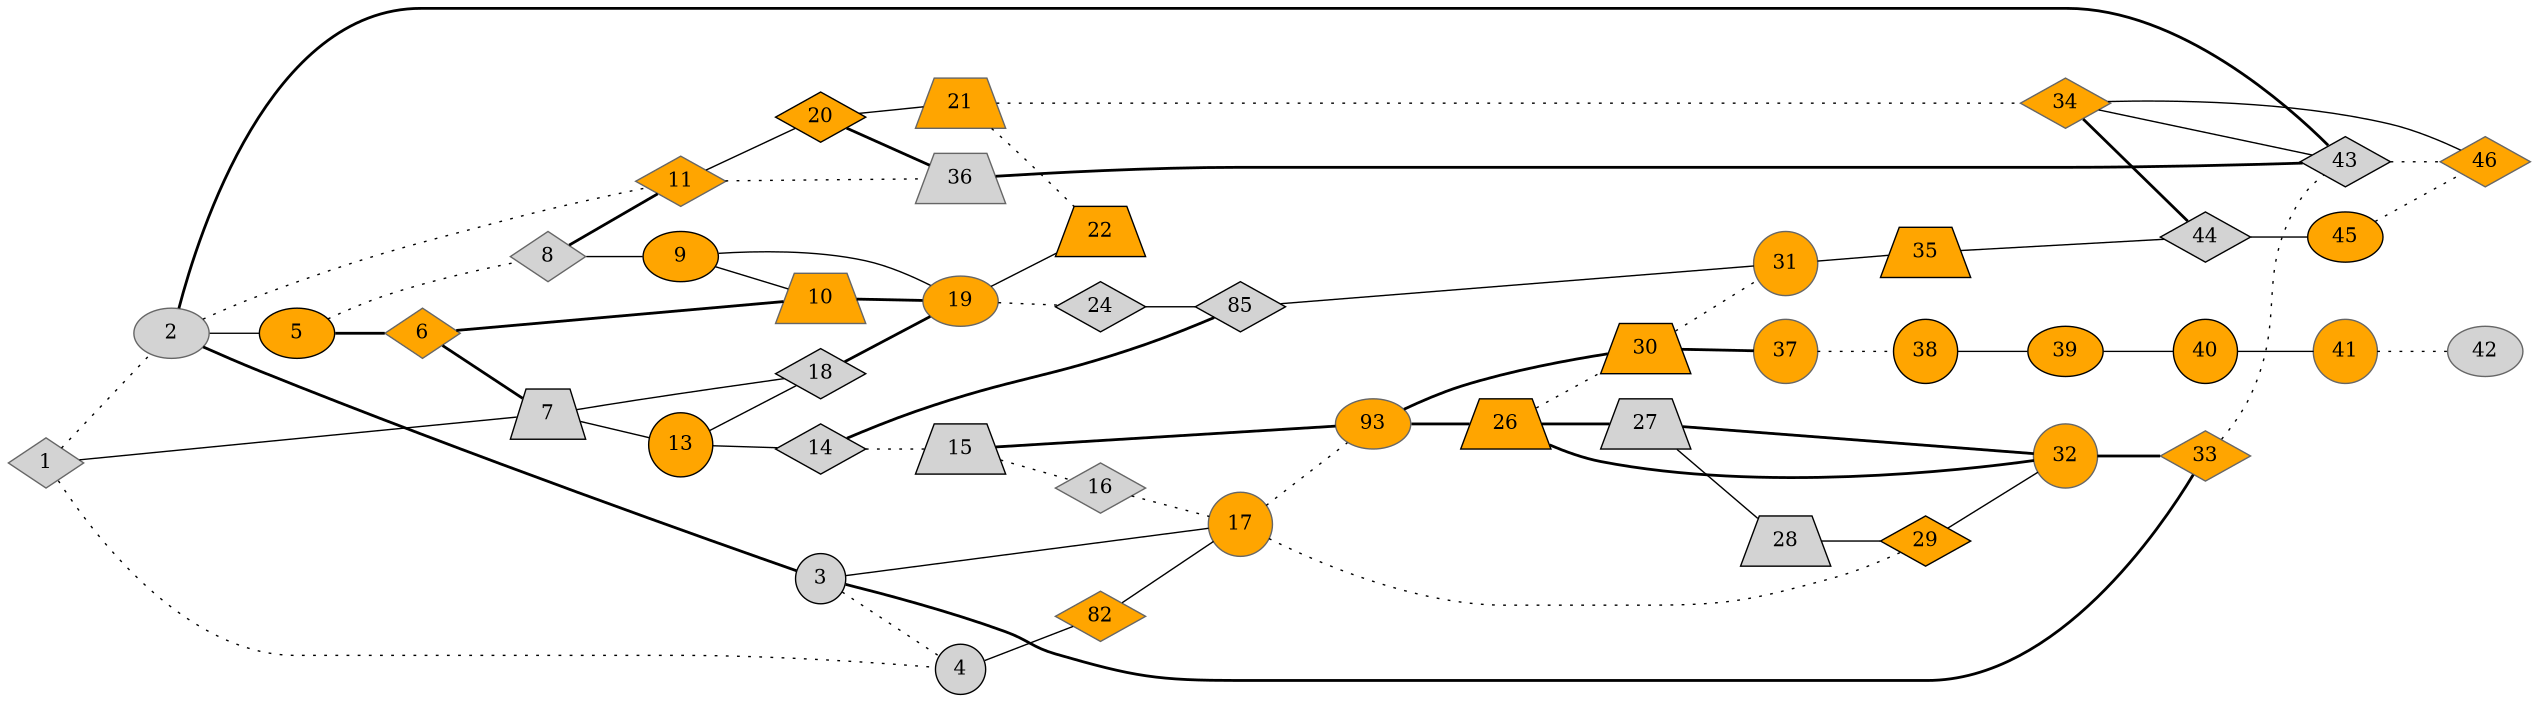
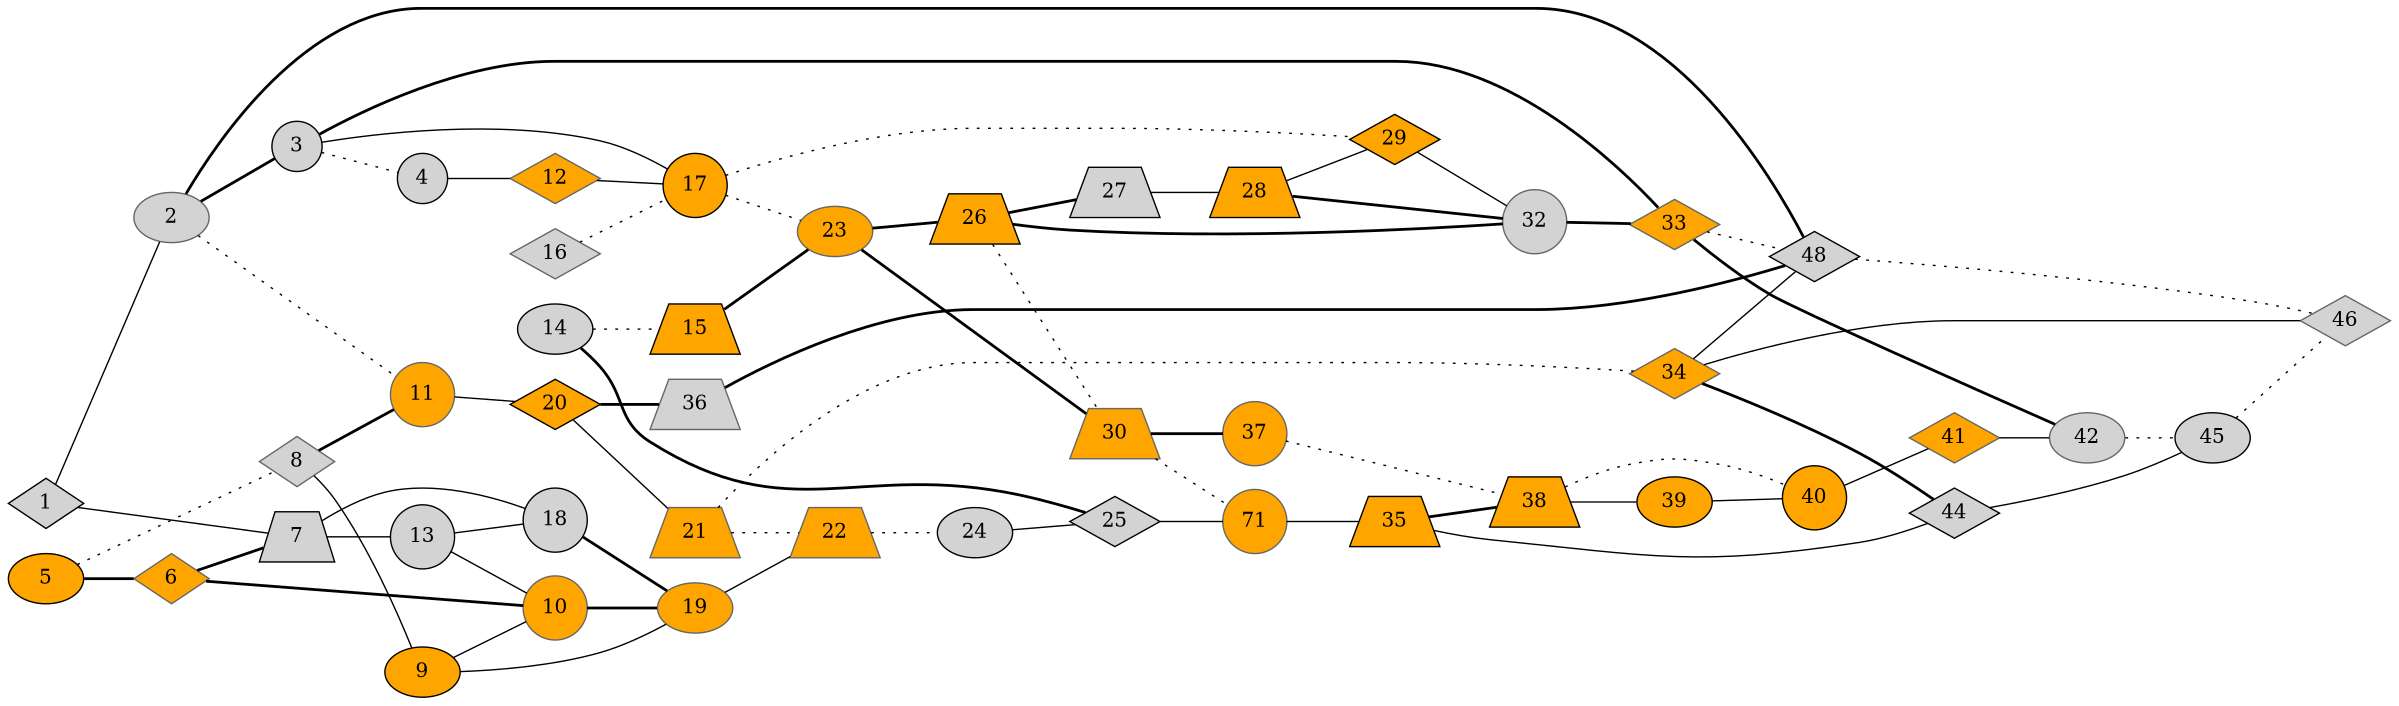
node "43": label "43" -> "48"
node "46": fillcolor orange -> lightgrey
edge "36" -- "11": removed
node "11": shape diamond -> circle
node "22": color black -> gray40
node "45": fillcolor orange -> lightgrey
node "31": label "31" -> "71"
node "10": shape trapezium -> circle
edge "19" -- "24": now "22" -- "24"
node "24": shape diamond -> ellipse
node "85": label "85" -> "25"
edge "2" -- "5": removed
edge "33" -- "42": added
node "30": color black -> gray40
node "38": shape circle -> trapezium
node "41": shape circle -> diamond
edge "41" -- "42": style dotted -> solid
node "18": shape diamond -> circle
edge "2" -- "1": style dotted -> solid
node "93": label "93" -> "23"
edge "42" -- "45": added
edge "27" -- "32": now "28" -- "32"
node "13": fillcolor orange -> lightgrey
edge "13" -- "14": now "13" -- "10"
node "14": shape diamond -> ellipse
node "15": fillcolor lightgrey -> orange
node "32": fillcolor orange -> lightgrey
edge "40" -- "38": added
node "1": color gray40 -> black
edge "15" -- "16": removed
edge "38" -- "35": added
node "17": color gray40 -> black
node "28": fillcolor lightgrey -> orange
node "82": label "82" -> "12"
edge "1" -- "4": removed
